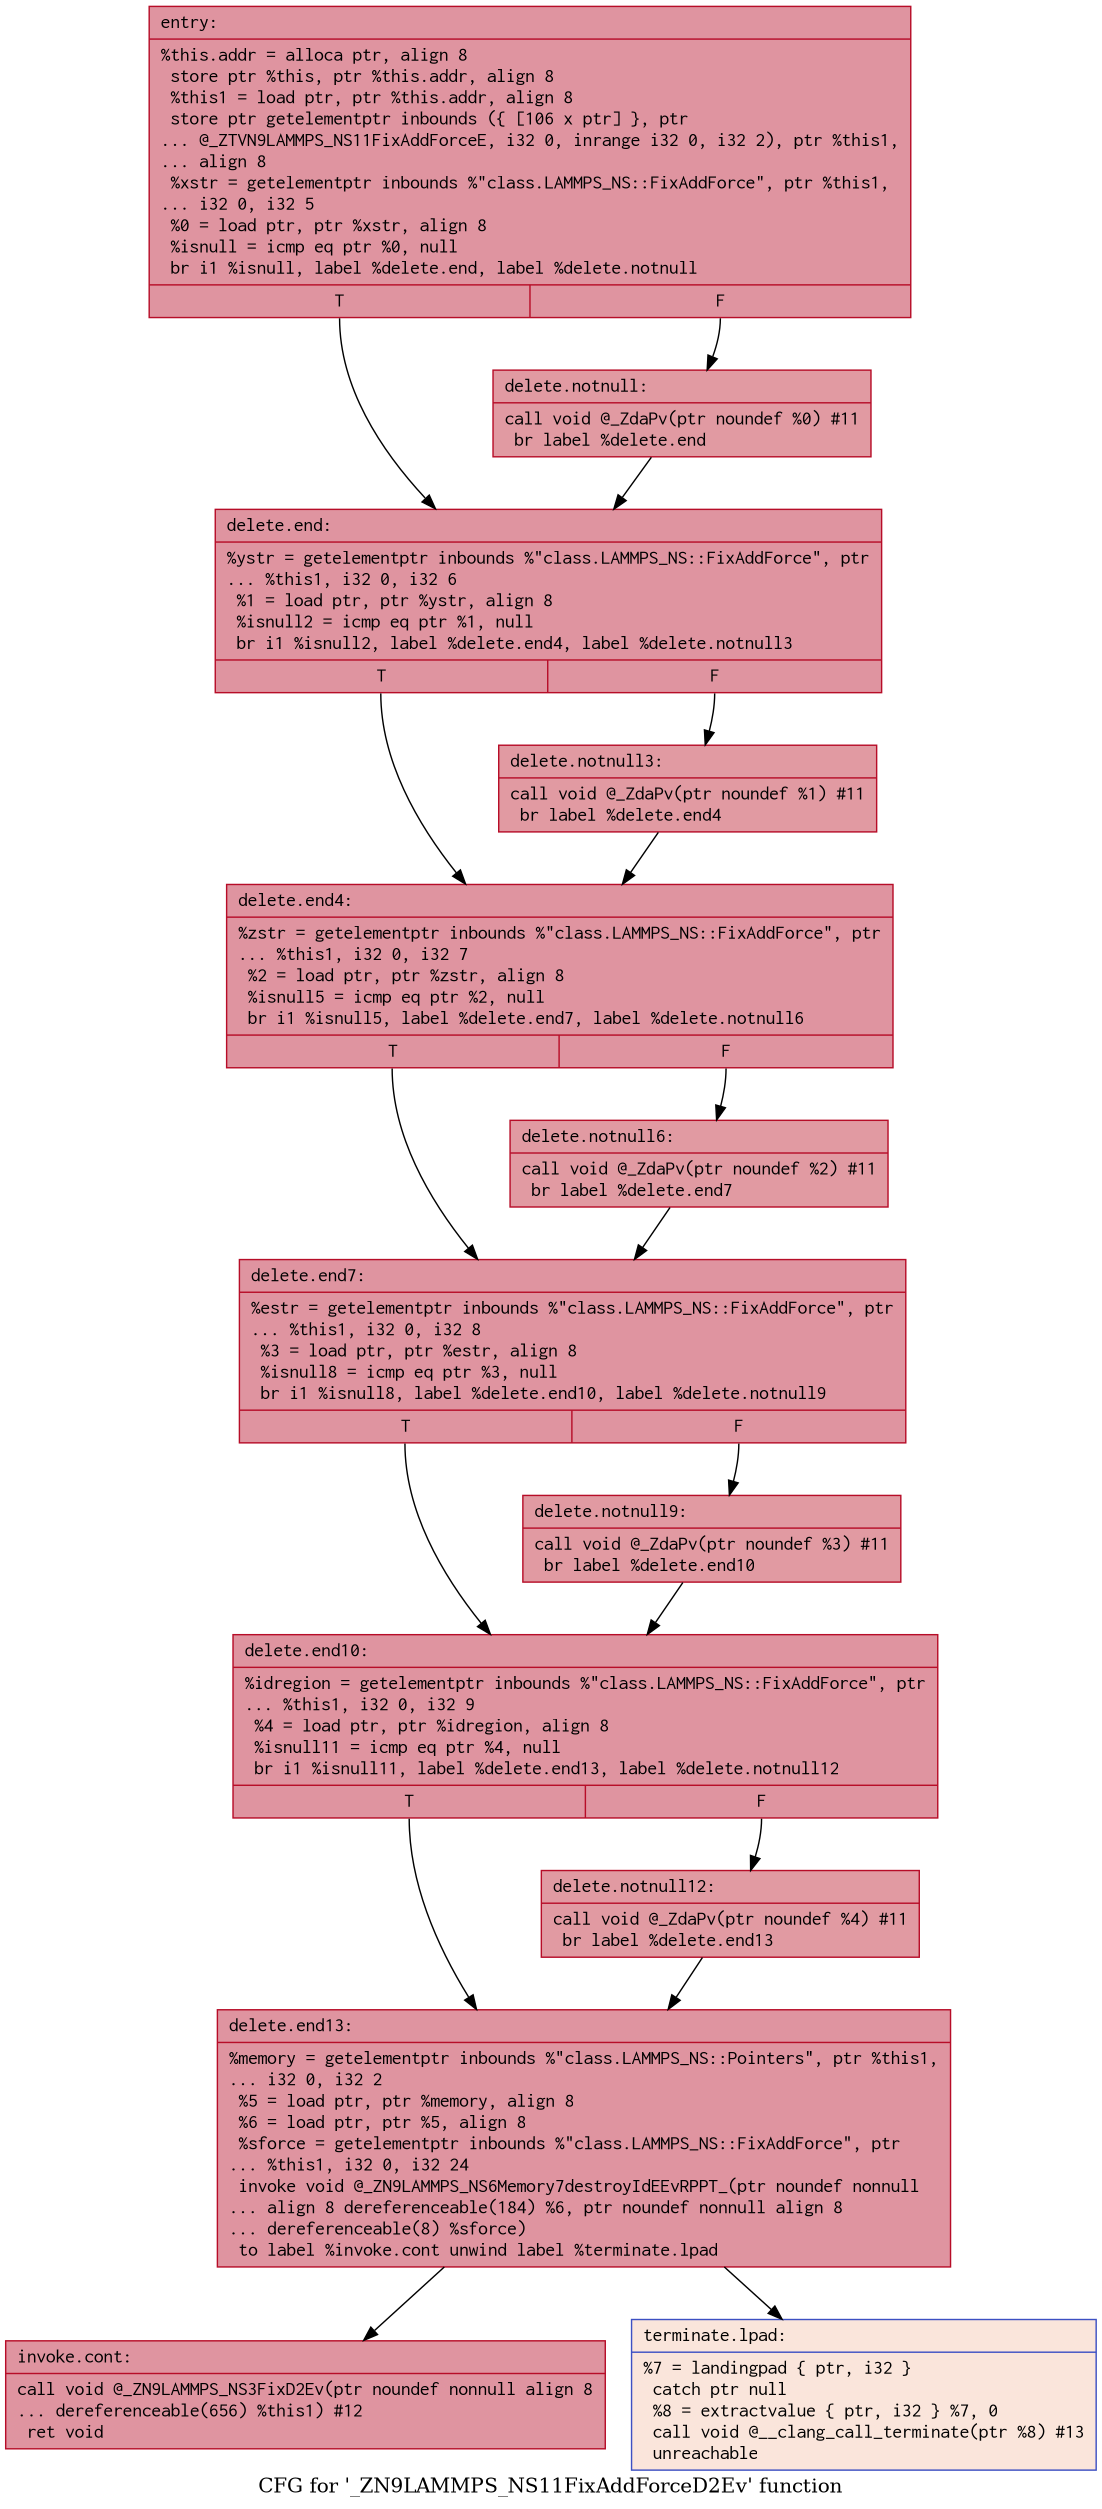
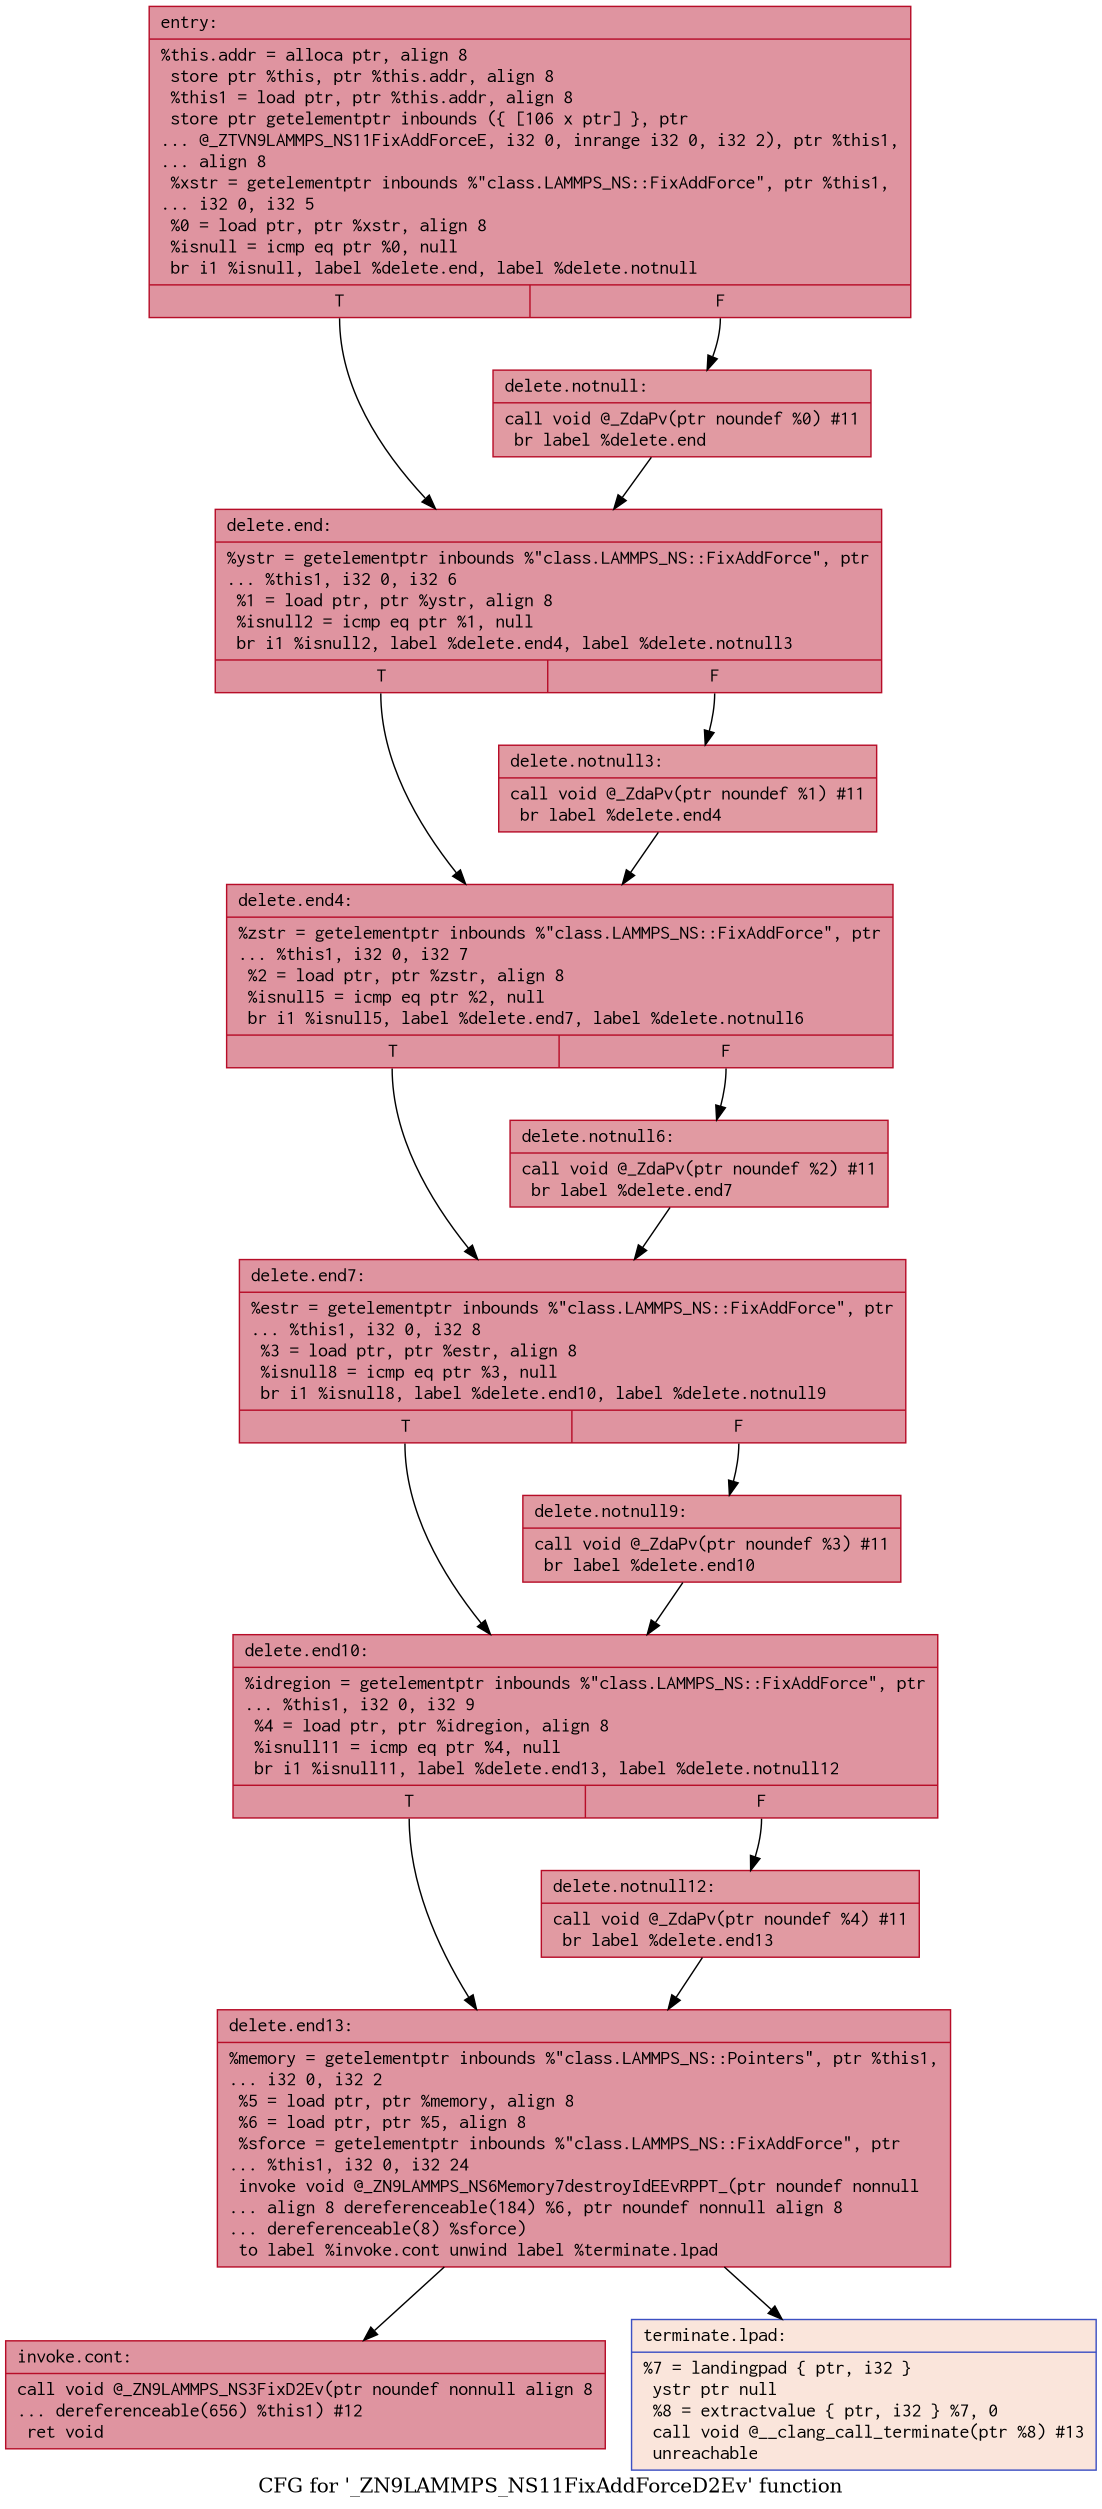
node "terminate.lpad:": text "catch ptr null" -> "ystr ptr null"
